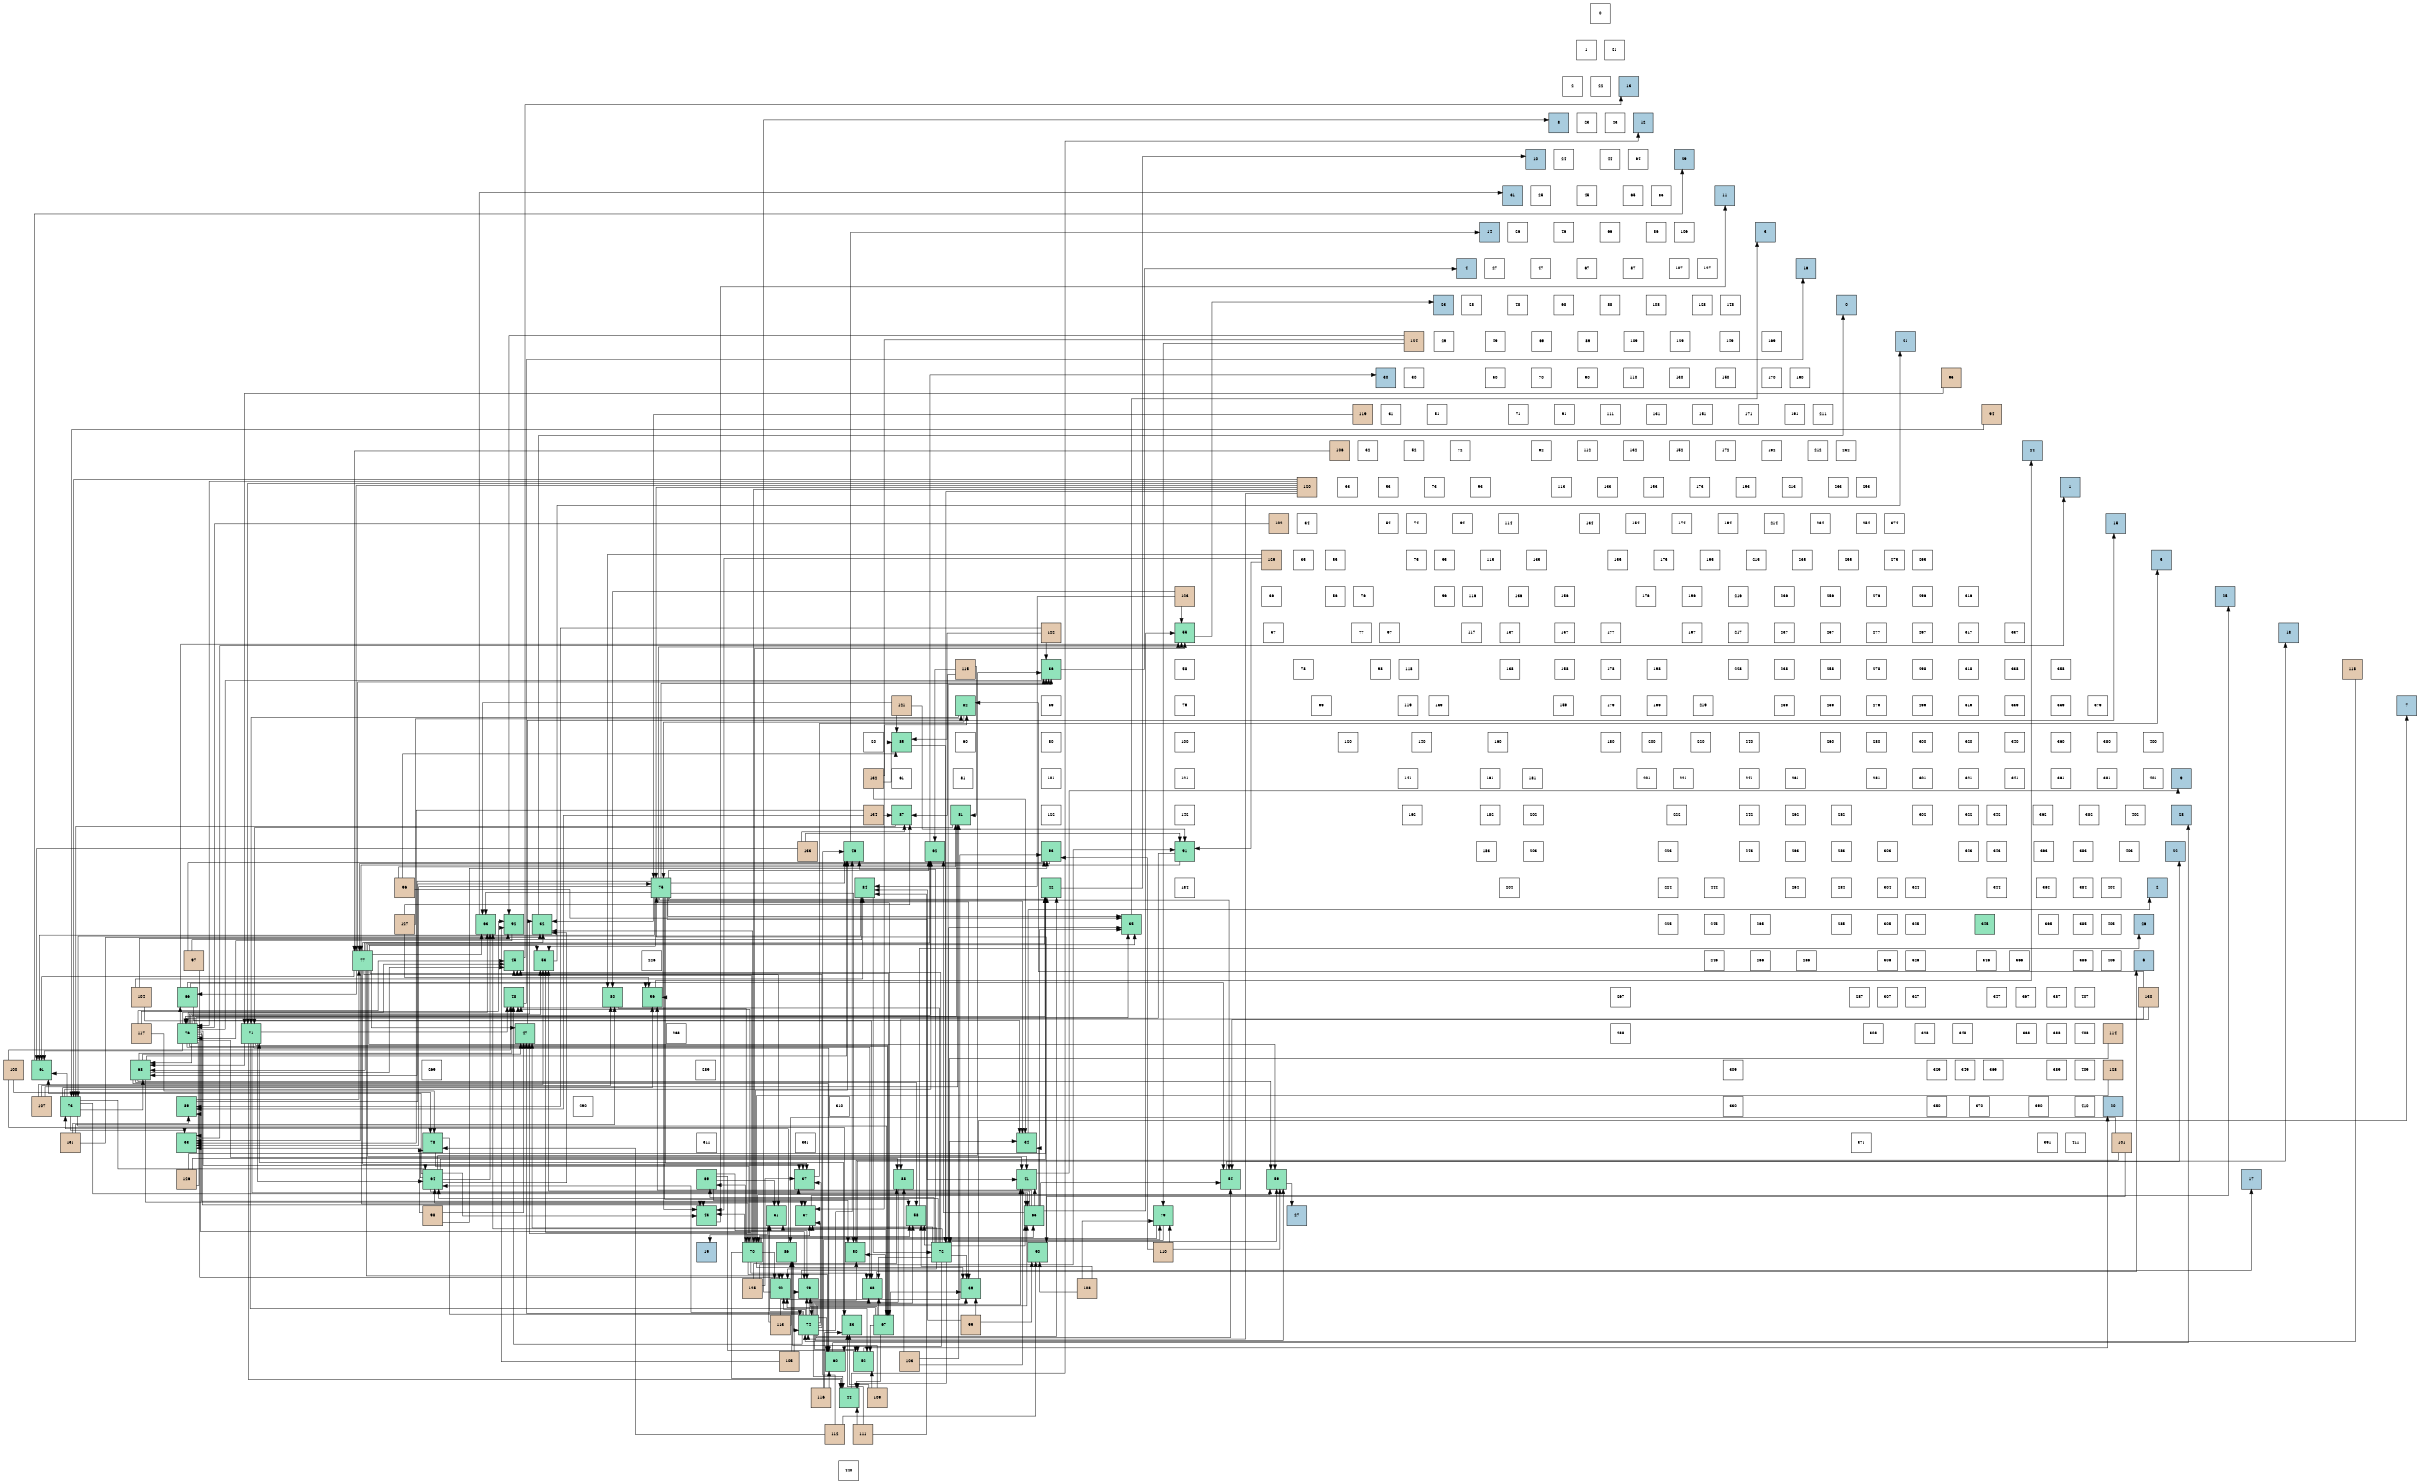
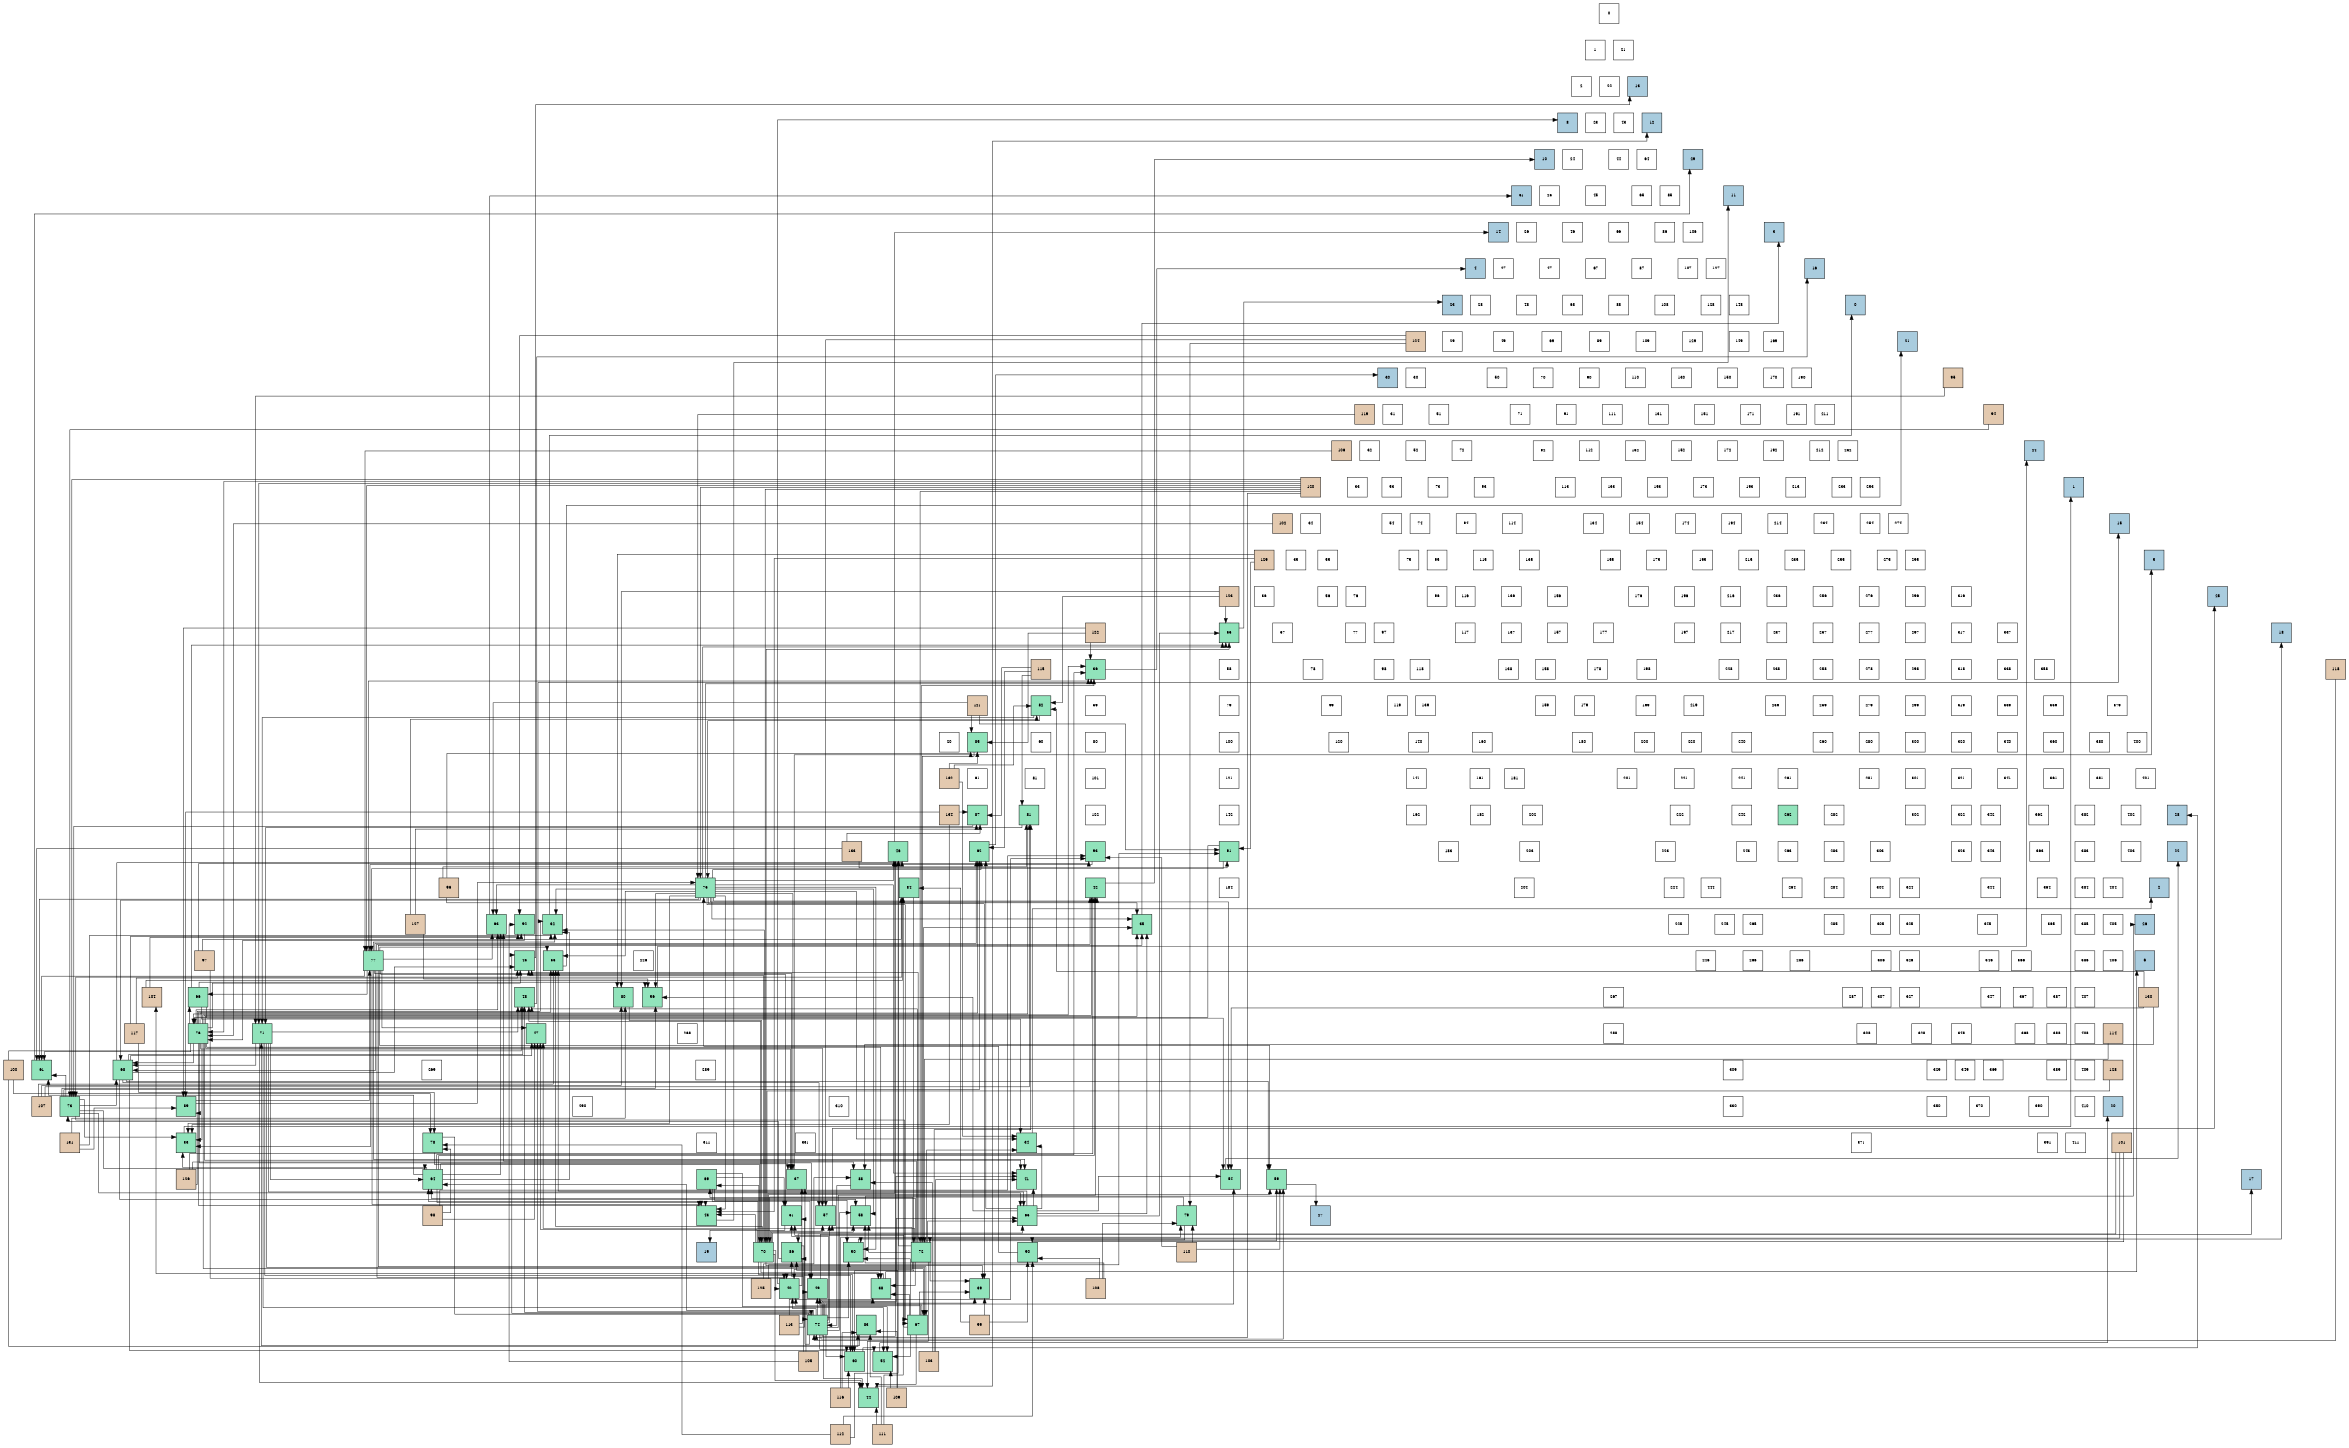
node "374": label "374" -> "274"
edge "123" -> "84": now "123" -> "82"
node "7": removed
node "9": removed
node "262": fillcolor #ffffff -> #91e3bb
node "345": fillcolor #91e3bb -> #ffffff
edge "104" -> "38": reversed
edge "125" -> "37": now "40" -> "37"
node "440": removed
